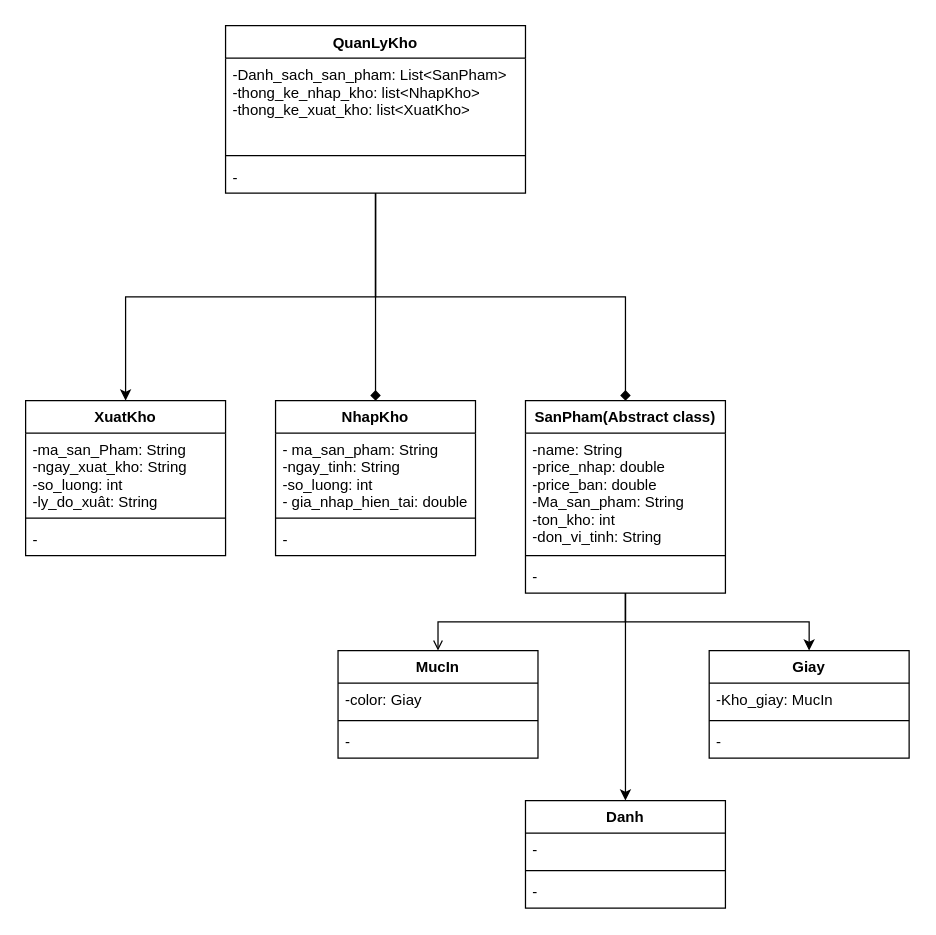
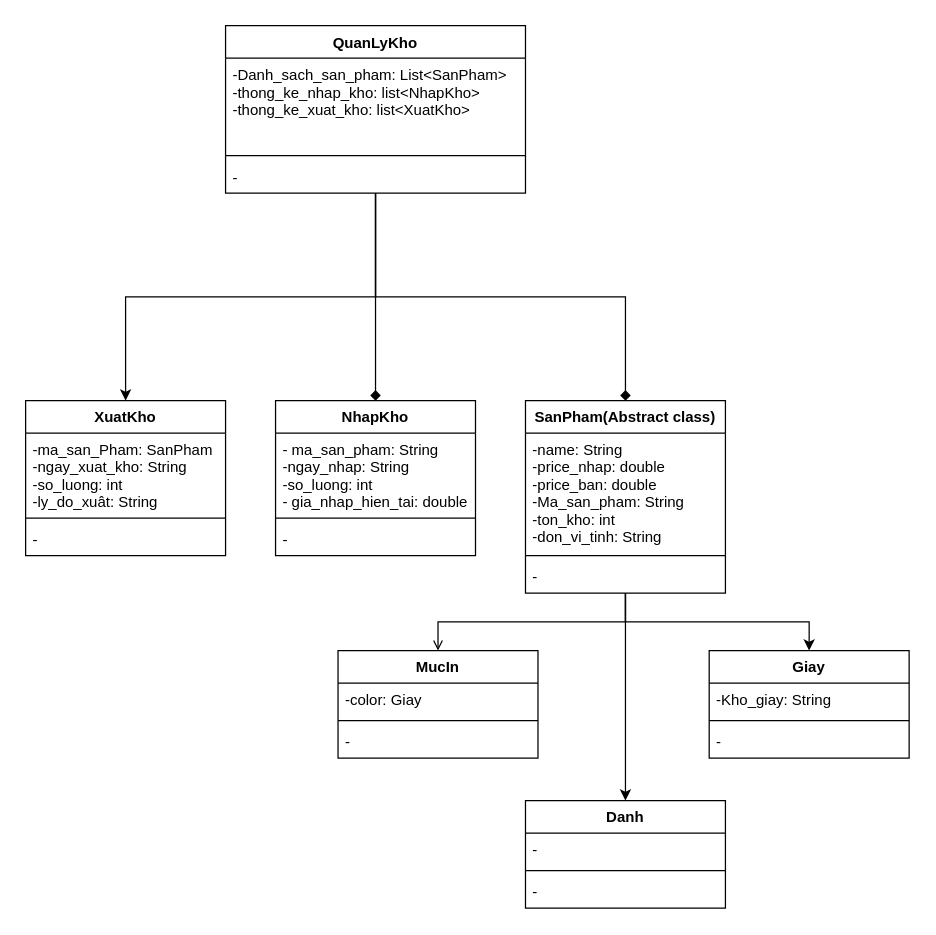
node "-ma_san_Pham: String -ngay_xuat_kho: String -so_luong: int -ly_do_xuât: String": label "-ma_san_Pham: String -ngay_xuat_kho: String -so_luong: int -ly_do_xuât: String" -> "-ma_san_Pham: SanPham -ngay_xuat_kho: String -so_luong: int -ly_do_xuât: String"
node "- ma_san_pham: String -ngay_tinh: String -so_luong: int - gia_nhap_hien_tai: double": label "- ma_san_pham: String -ngay_tinh: String -so_luong: int - gia_nhap_hien_tai: double" -> "- ma_san_pham: String -ngay_nhap: String -so_luong: int - gia_nhap_hien_tai: double"
node "-Kho_giay: MucIn": label "-Kho_giay: MucIn" -> "-Kho_giay: String"
